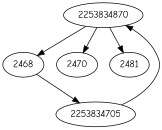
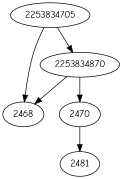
edge "2253834870" -> "2481": now "2470" -> "2481"
edge "2468" -> "2253834705": reversed
